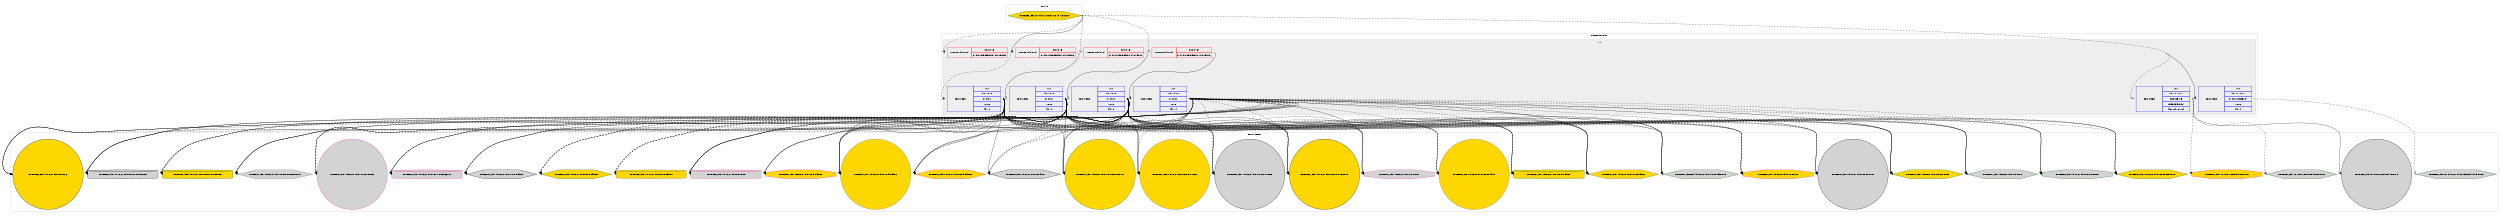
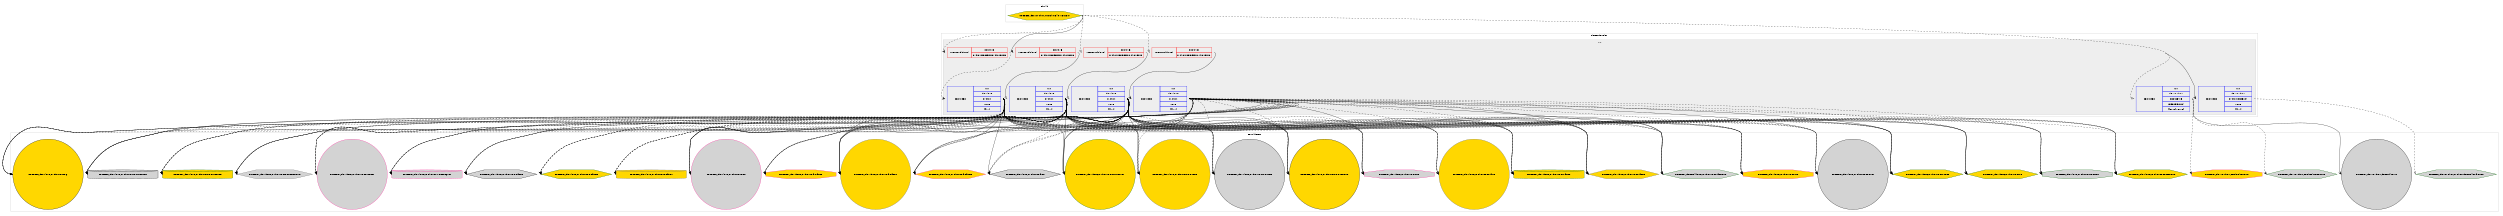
node "portage://dev-lang/python-3.8.20": shape cylinder -> circle
node "portage://dev-lang/python-3.12.5": fillcolor lightgrey -> gold
node "portage://dev-python/packaging-24.0": label "portage://dev-python/packaging-24.0" -> "portage://dev-python/dateutil-24.0"
